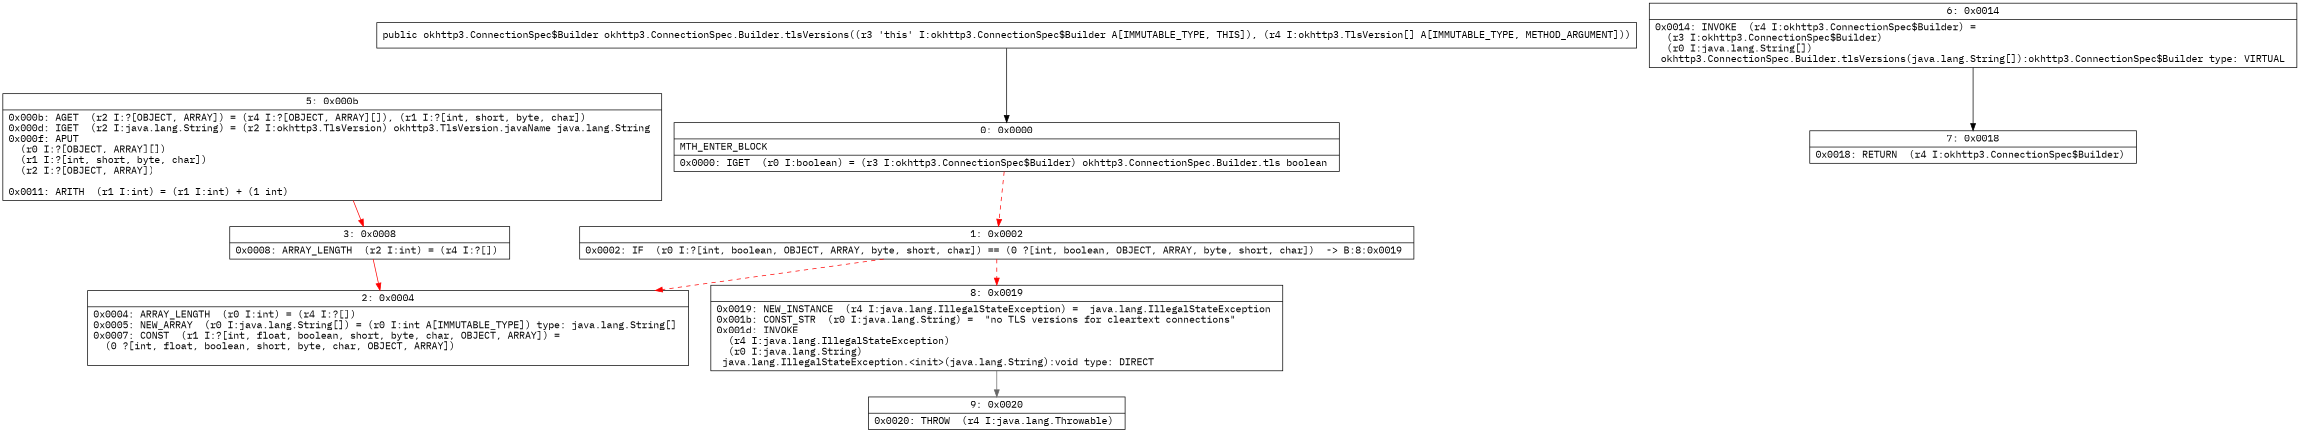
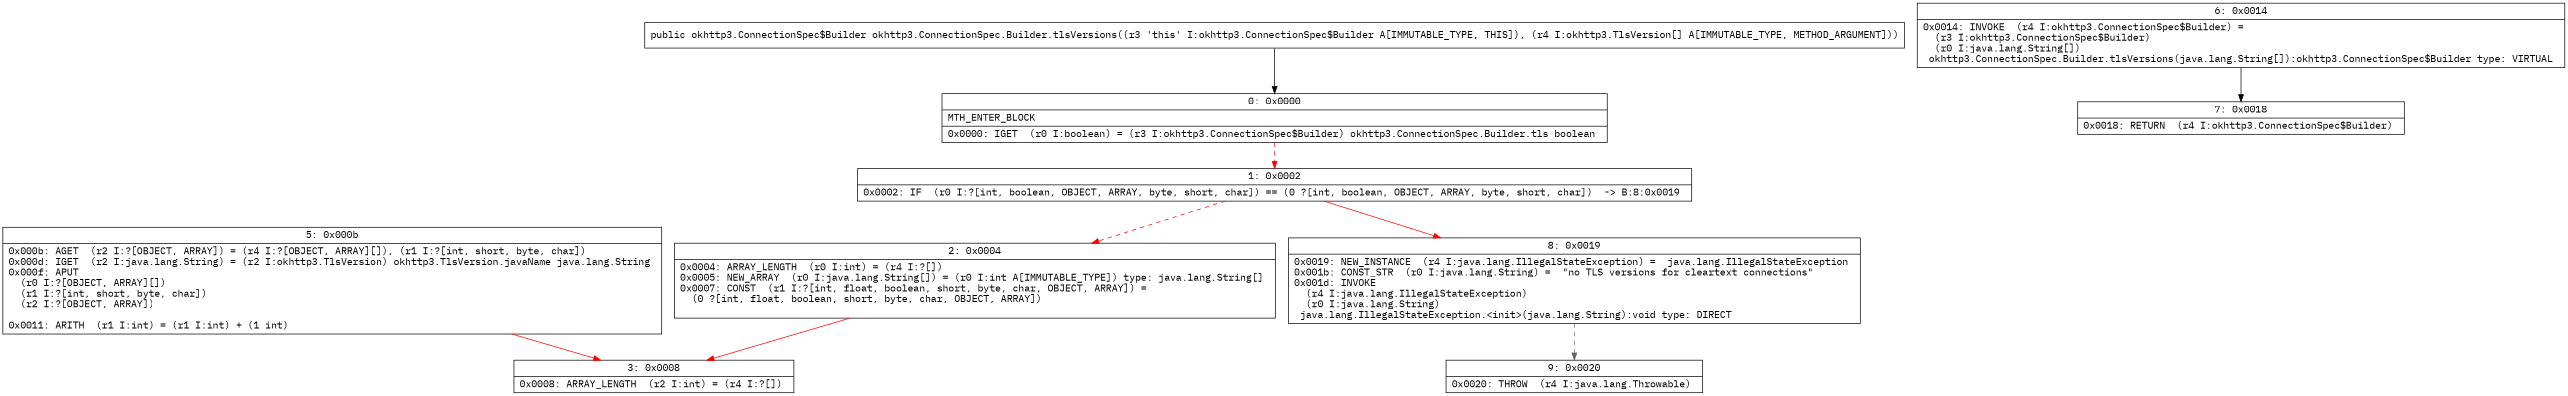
edge "1: 0x0002" -> "8: 0x0019": style dashed -> solid
edge "3: 0x0008" -> "2: 0x0004": reversed
edge "8: 0x0019" -> "9: 0x0020": style solid -> dashed
